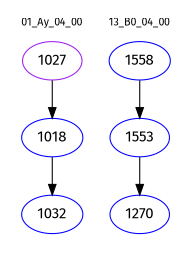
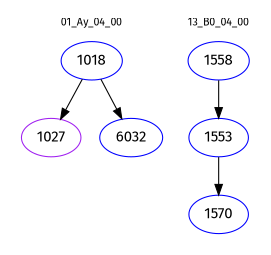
edge "1027" -> "1018": reversed
node "1032": label "1032" -> "6032"
node "1270": label "1270" -> "1570"
